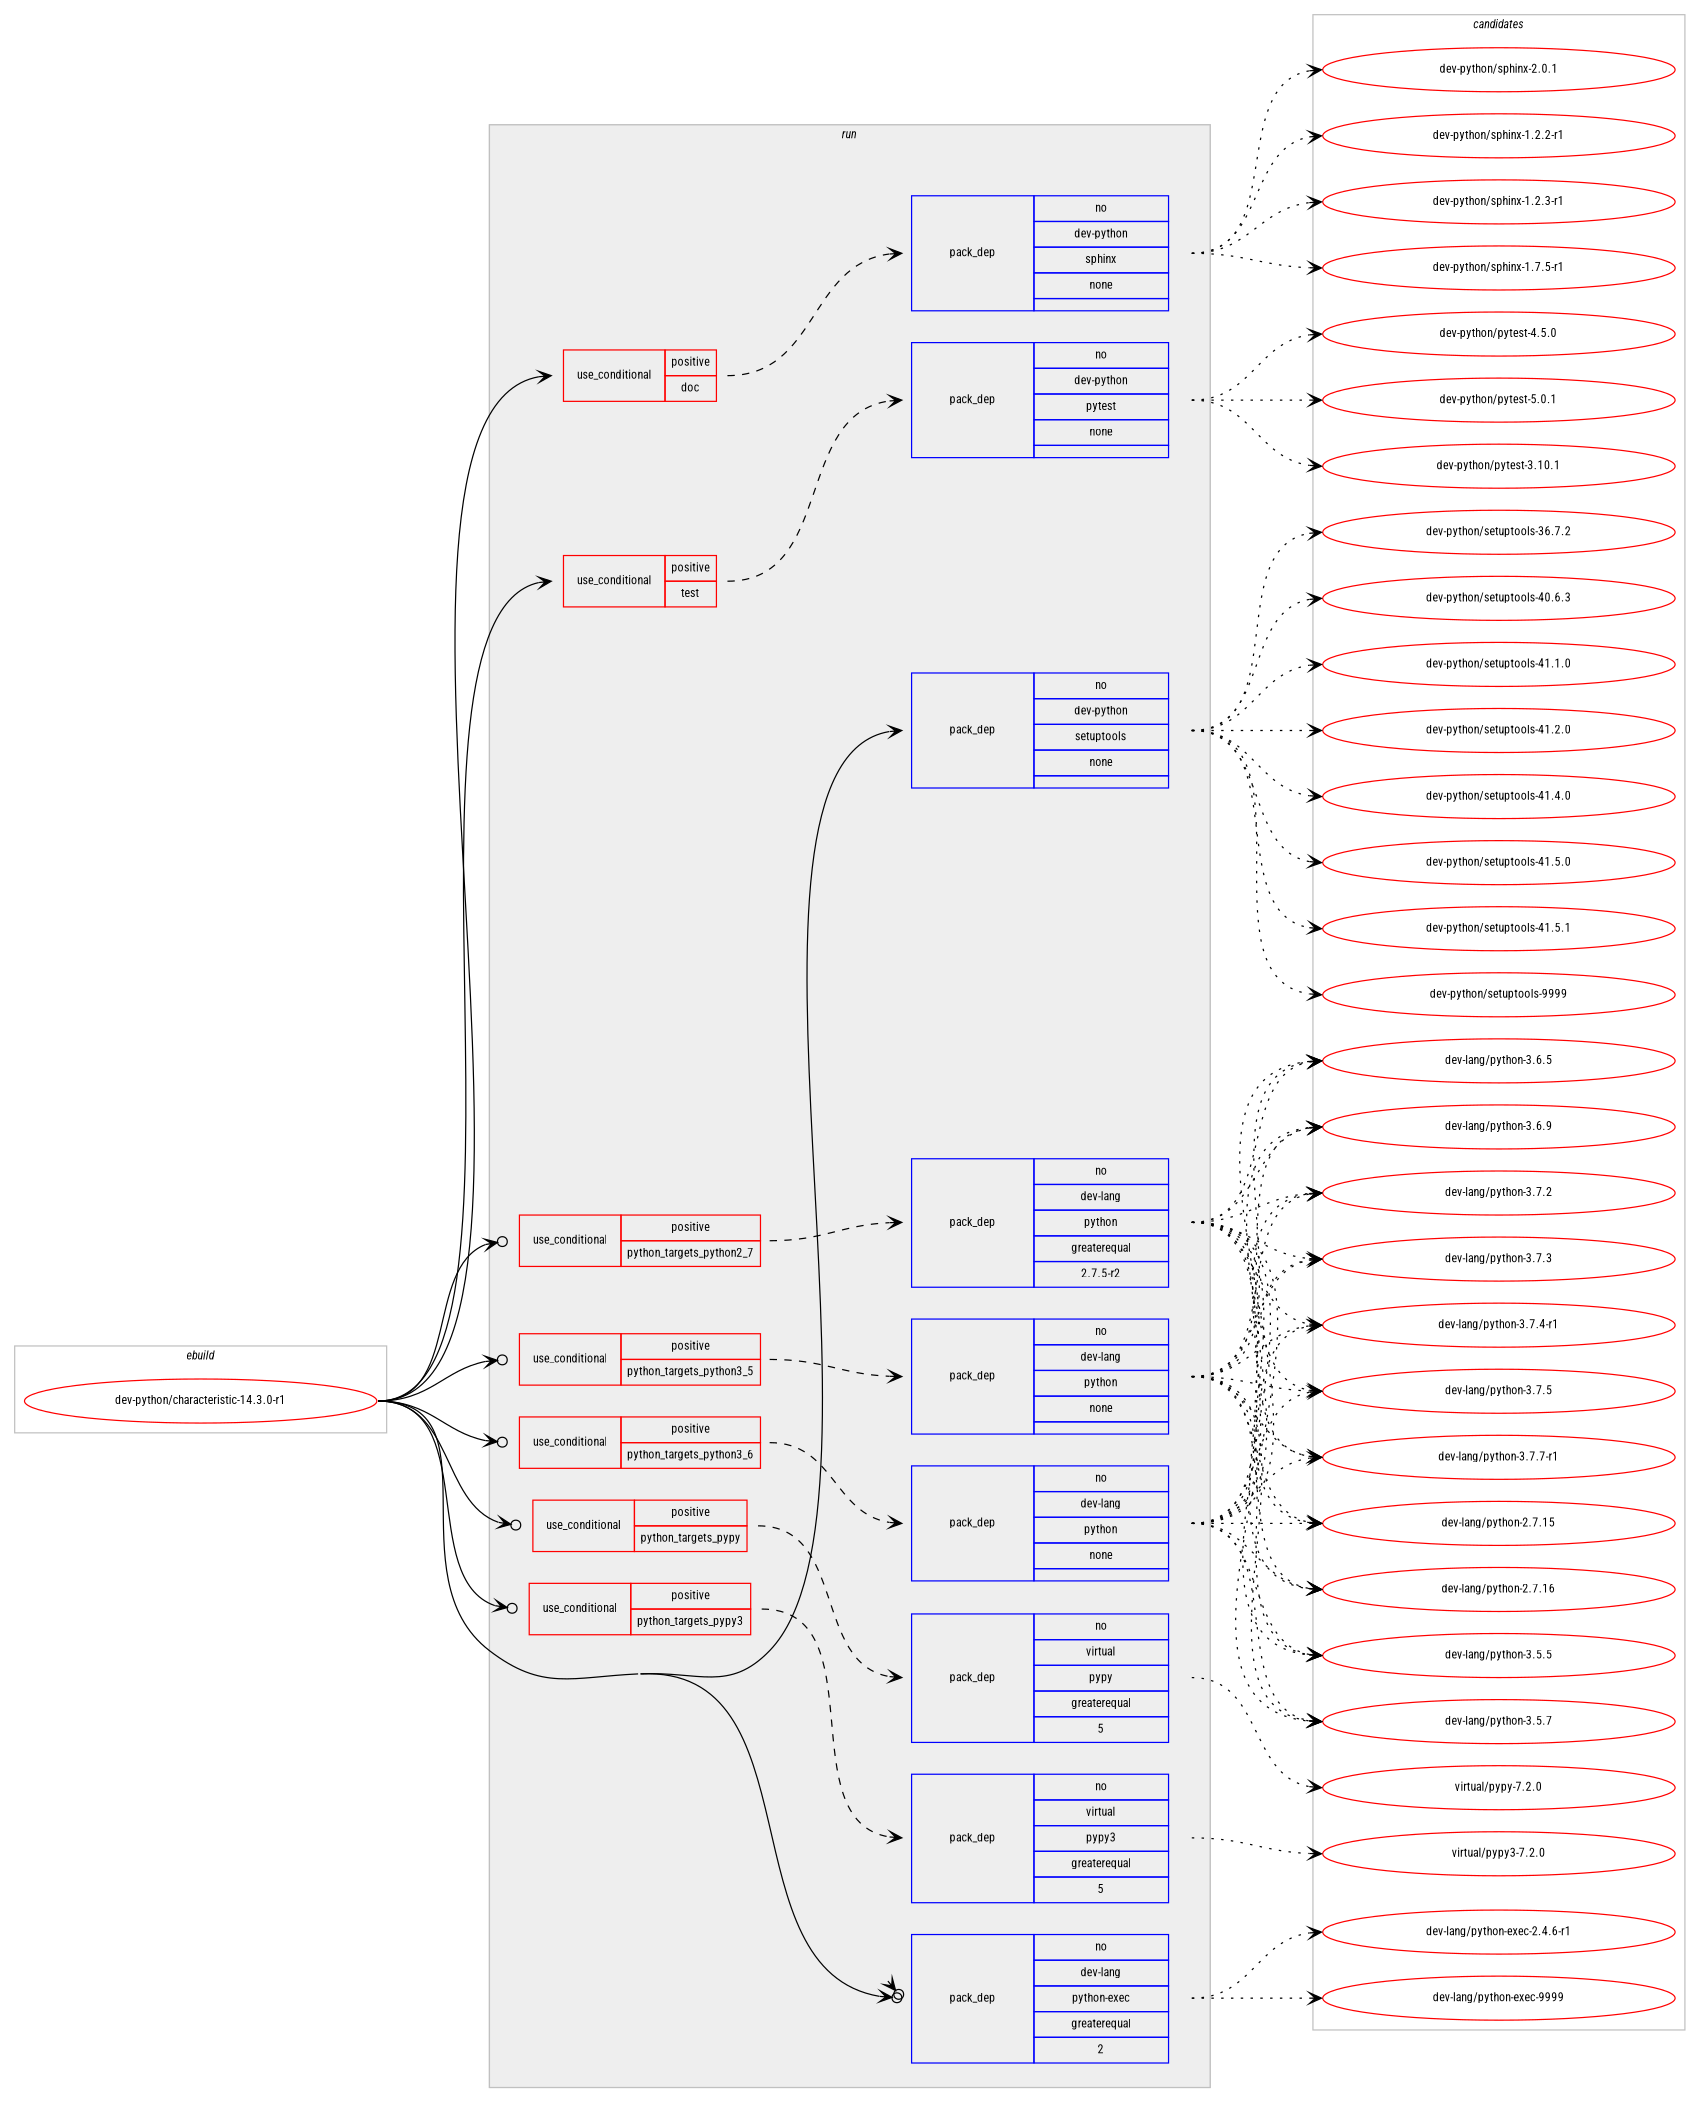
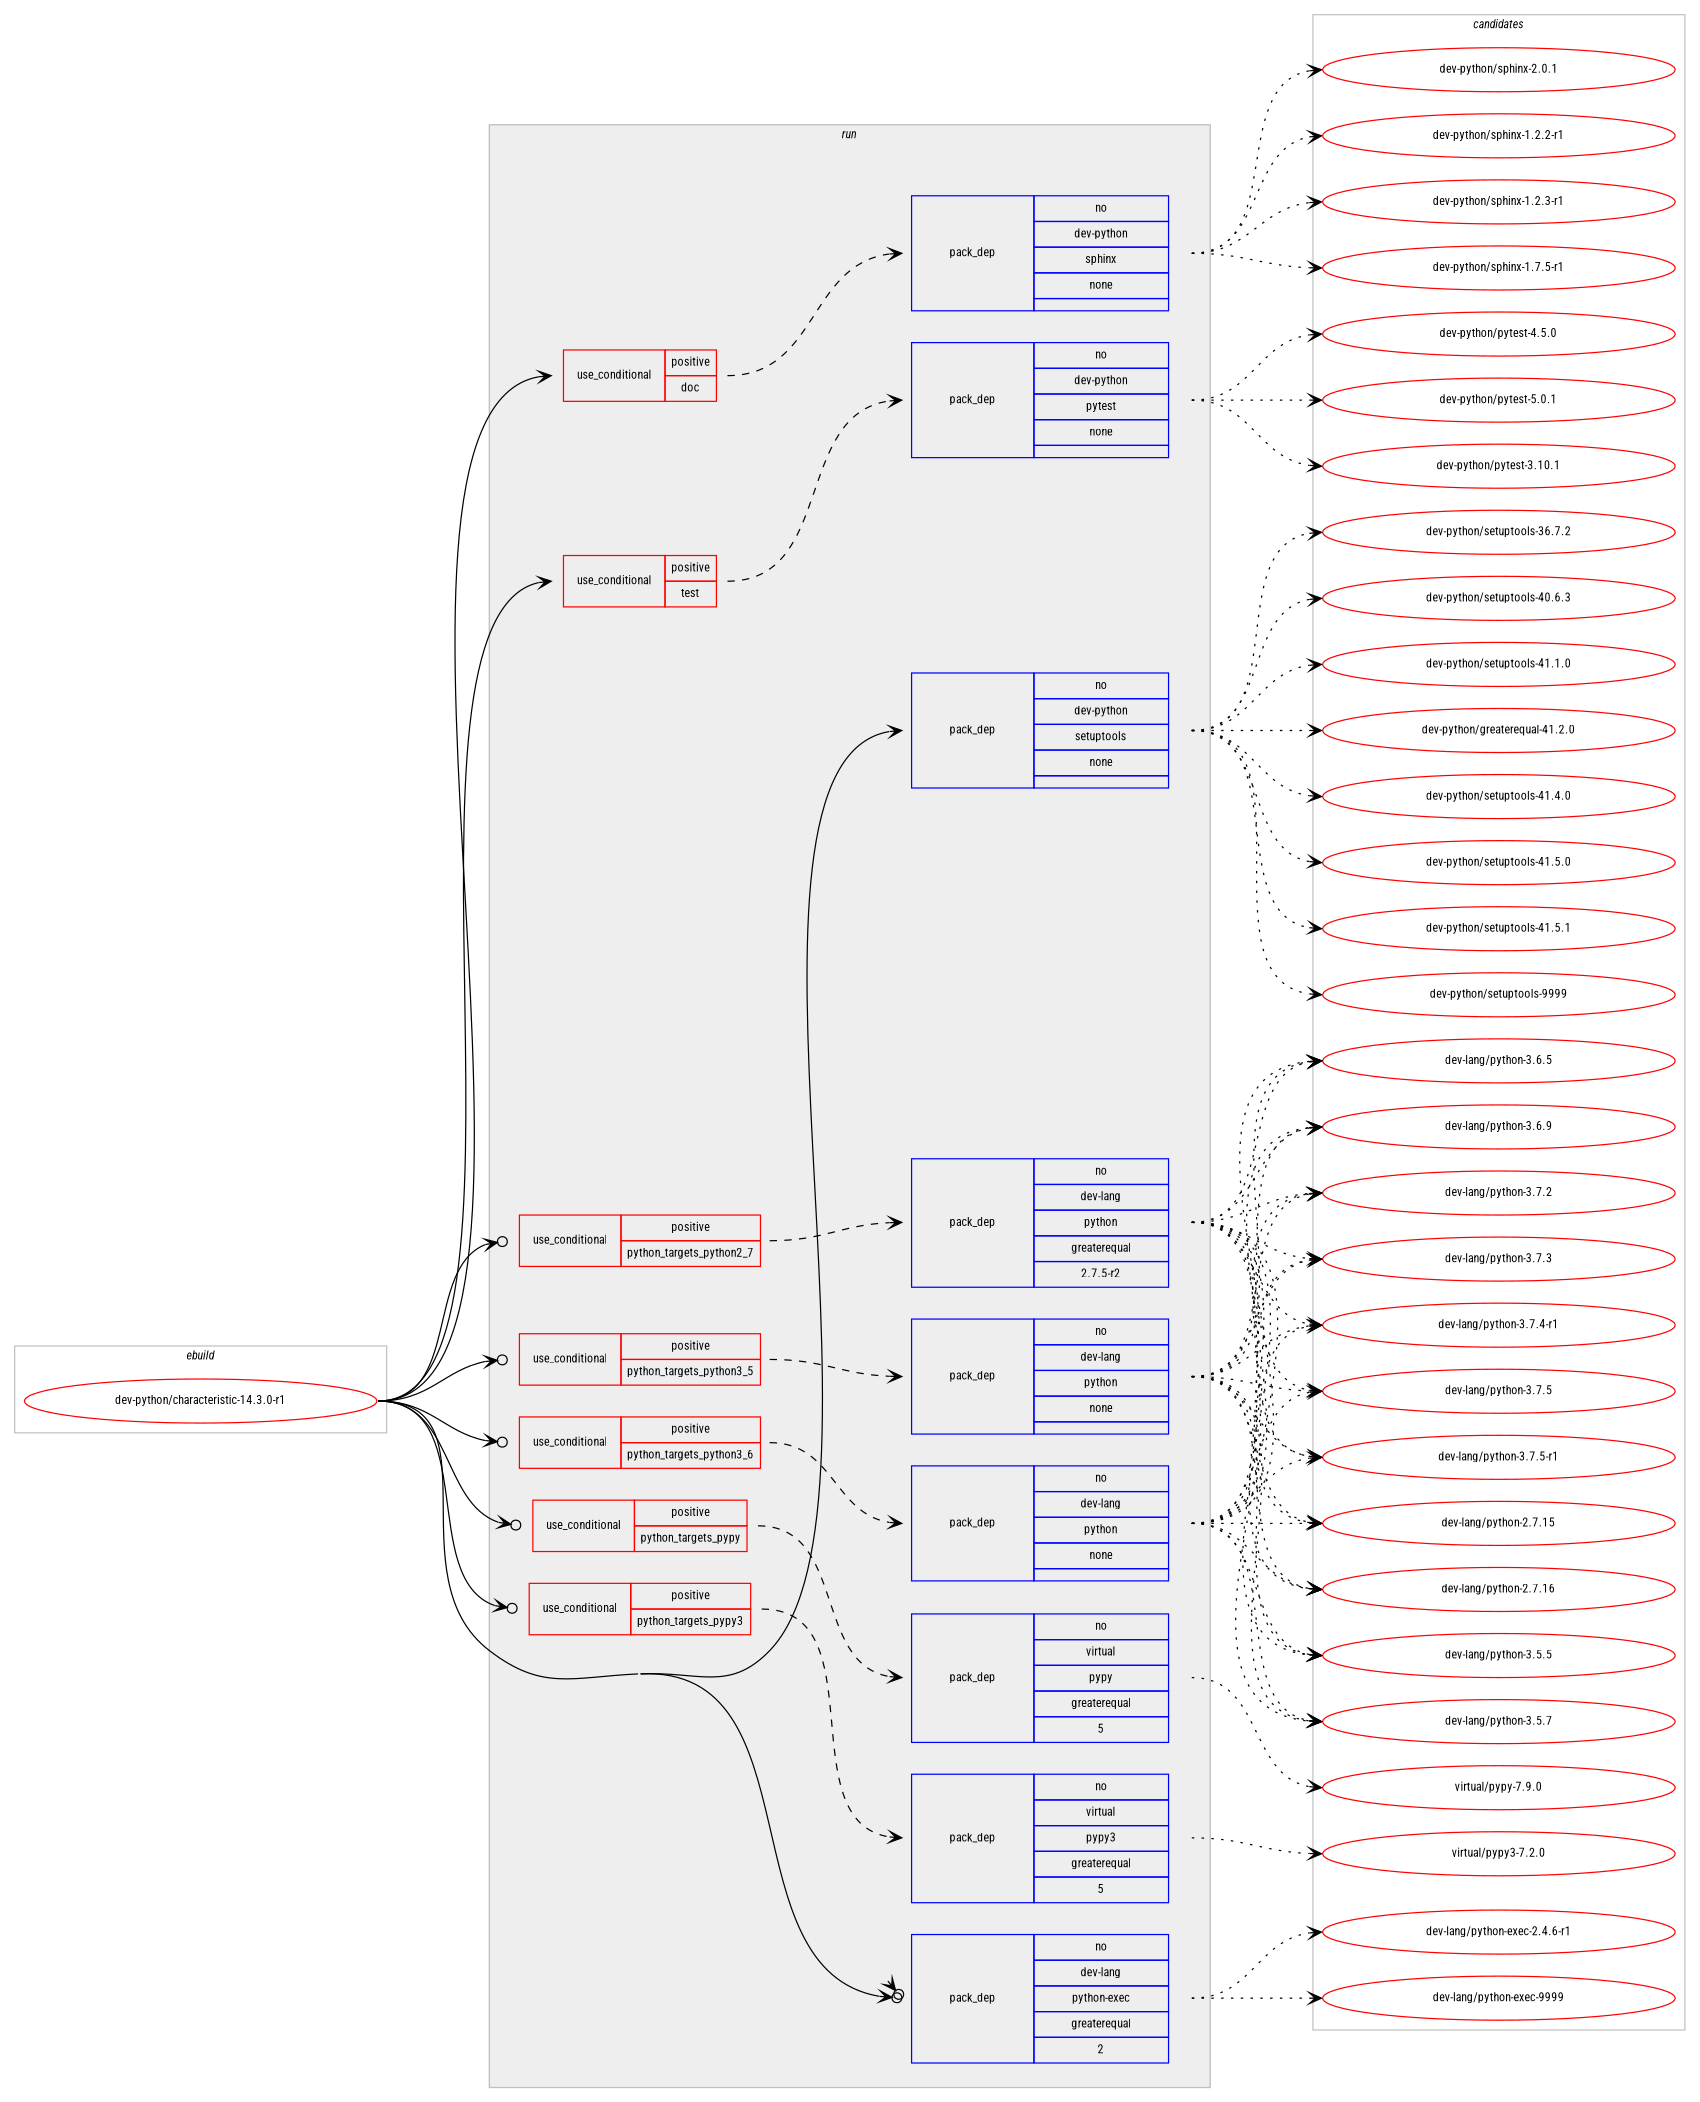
node "dev-python/setuptools-41.2.0": label "dev-python/setuptools-41.2.0" -> "dev-python/greaterequal-41.2.0"
node "dev-lang/python-3.7.7-r1": label "dev-lang/python-3.7.7-r1" -> "dev-lang/python-3.7.5-r1"
node "virtual/pypy-7.2.0": label "virtual/pypy-7.2.0" -> "virtual/pypy-7.9.0"
